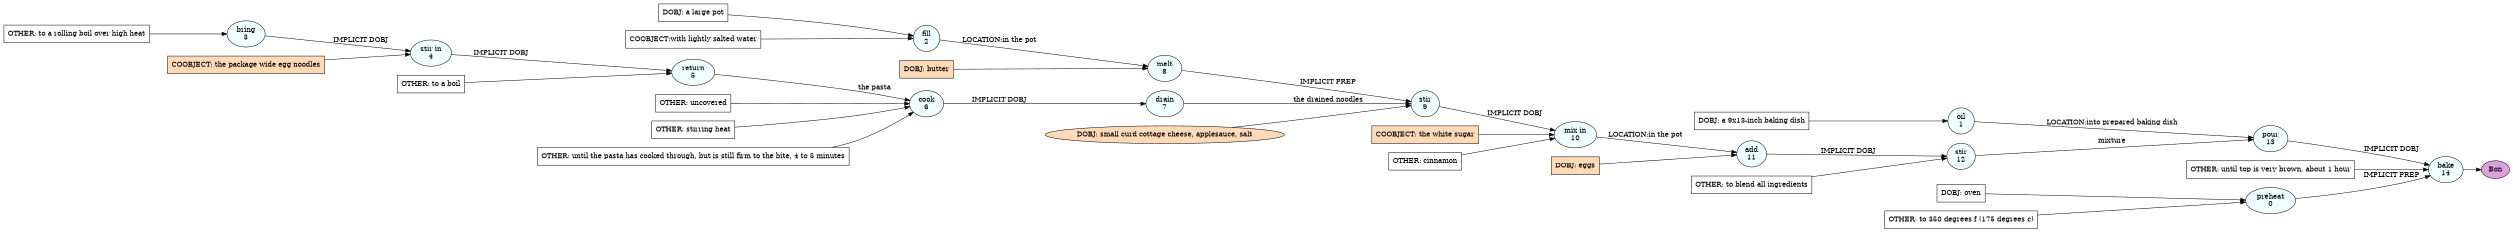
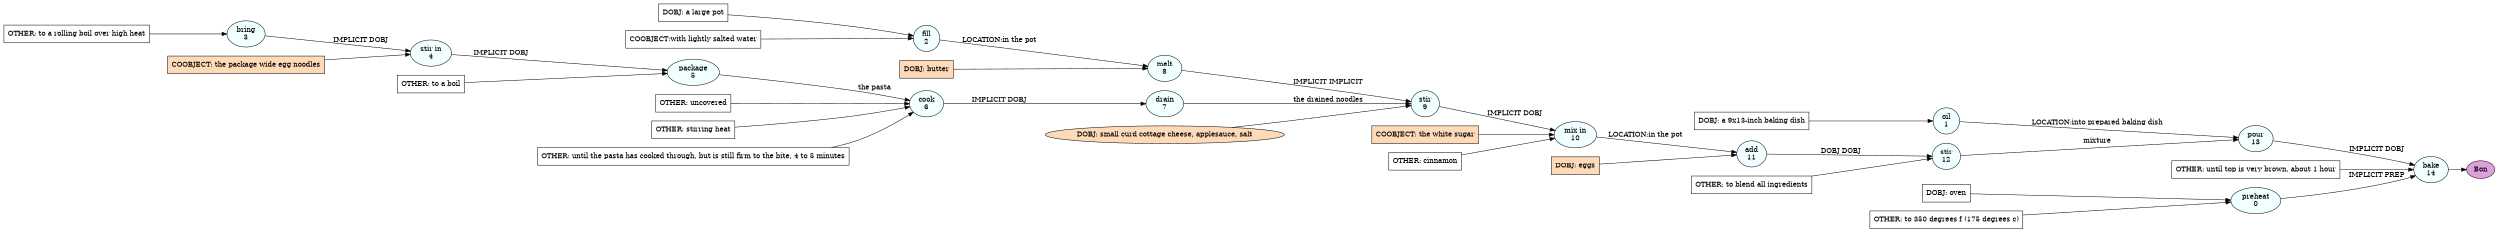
node "return 5": label "return 5" -> "package 5"
edge "melt 8" -> "stir 9": label "IMPLICIT PREP" -> "IMPLICIT IMPLICIT"
edge "add 11" -> "stir 12": label "IMPLICIT DOBJ" -> "DOBJ DOBJ"
